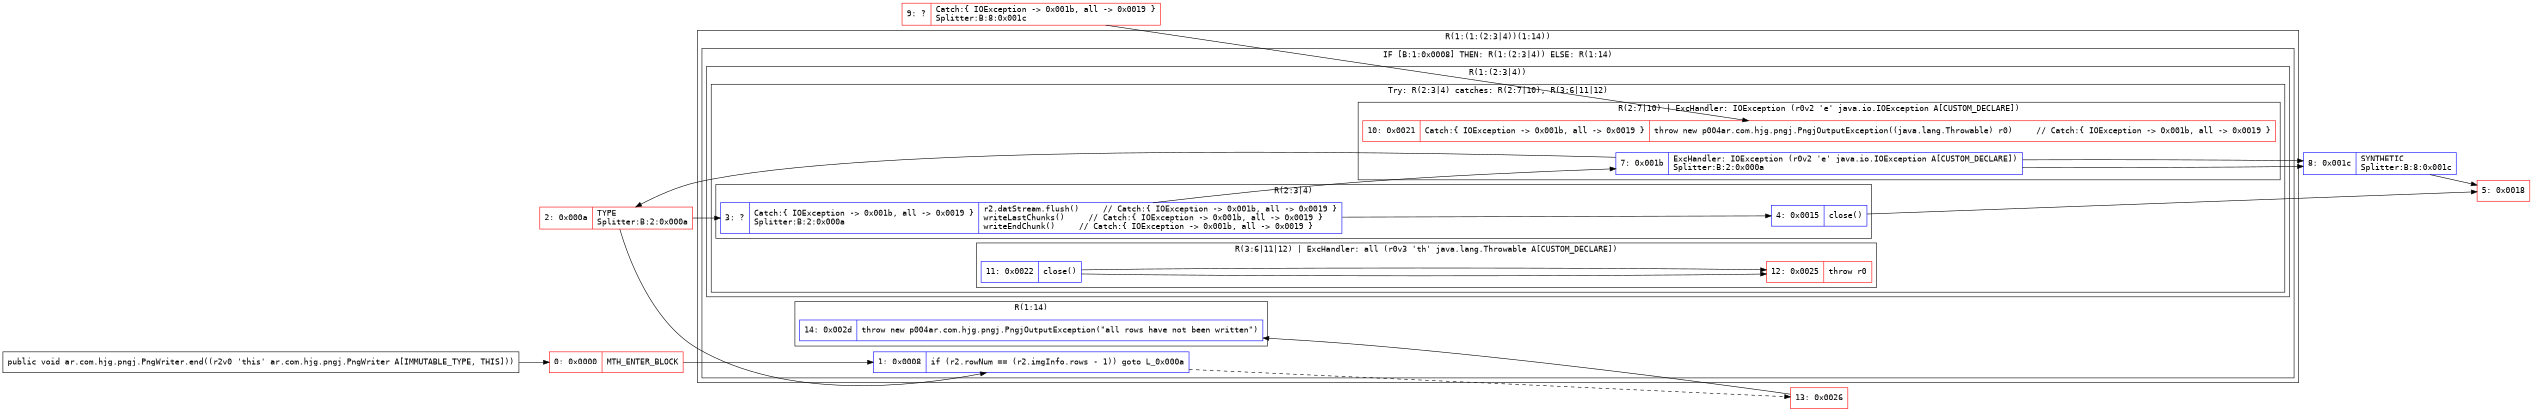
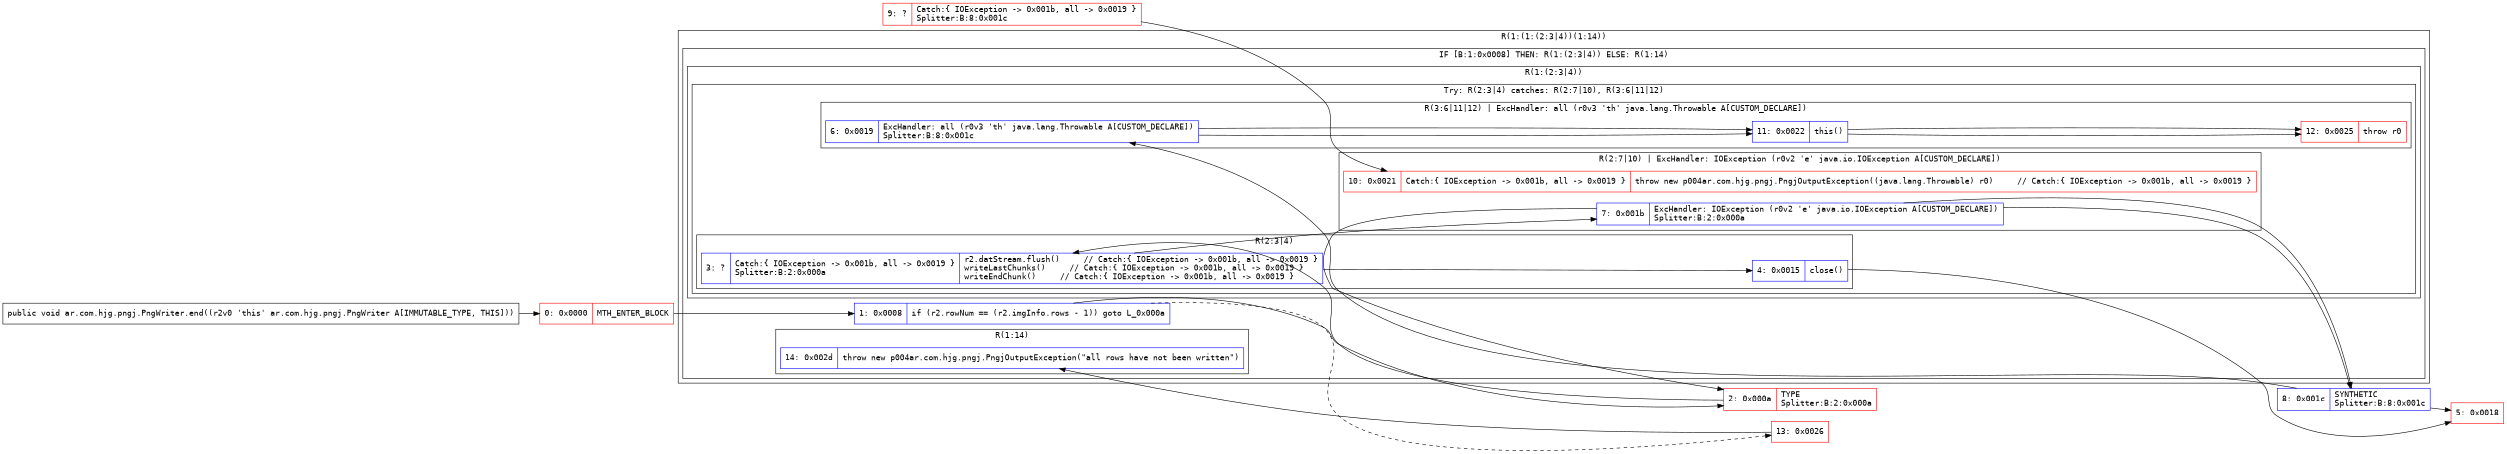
node "6: 0x0019": added
node "11: 0x0022": text "close()" -> "this()"
edge "2: 0x000a" -> "1: 0x0008": reversed
